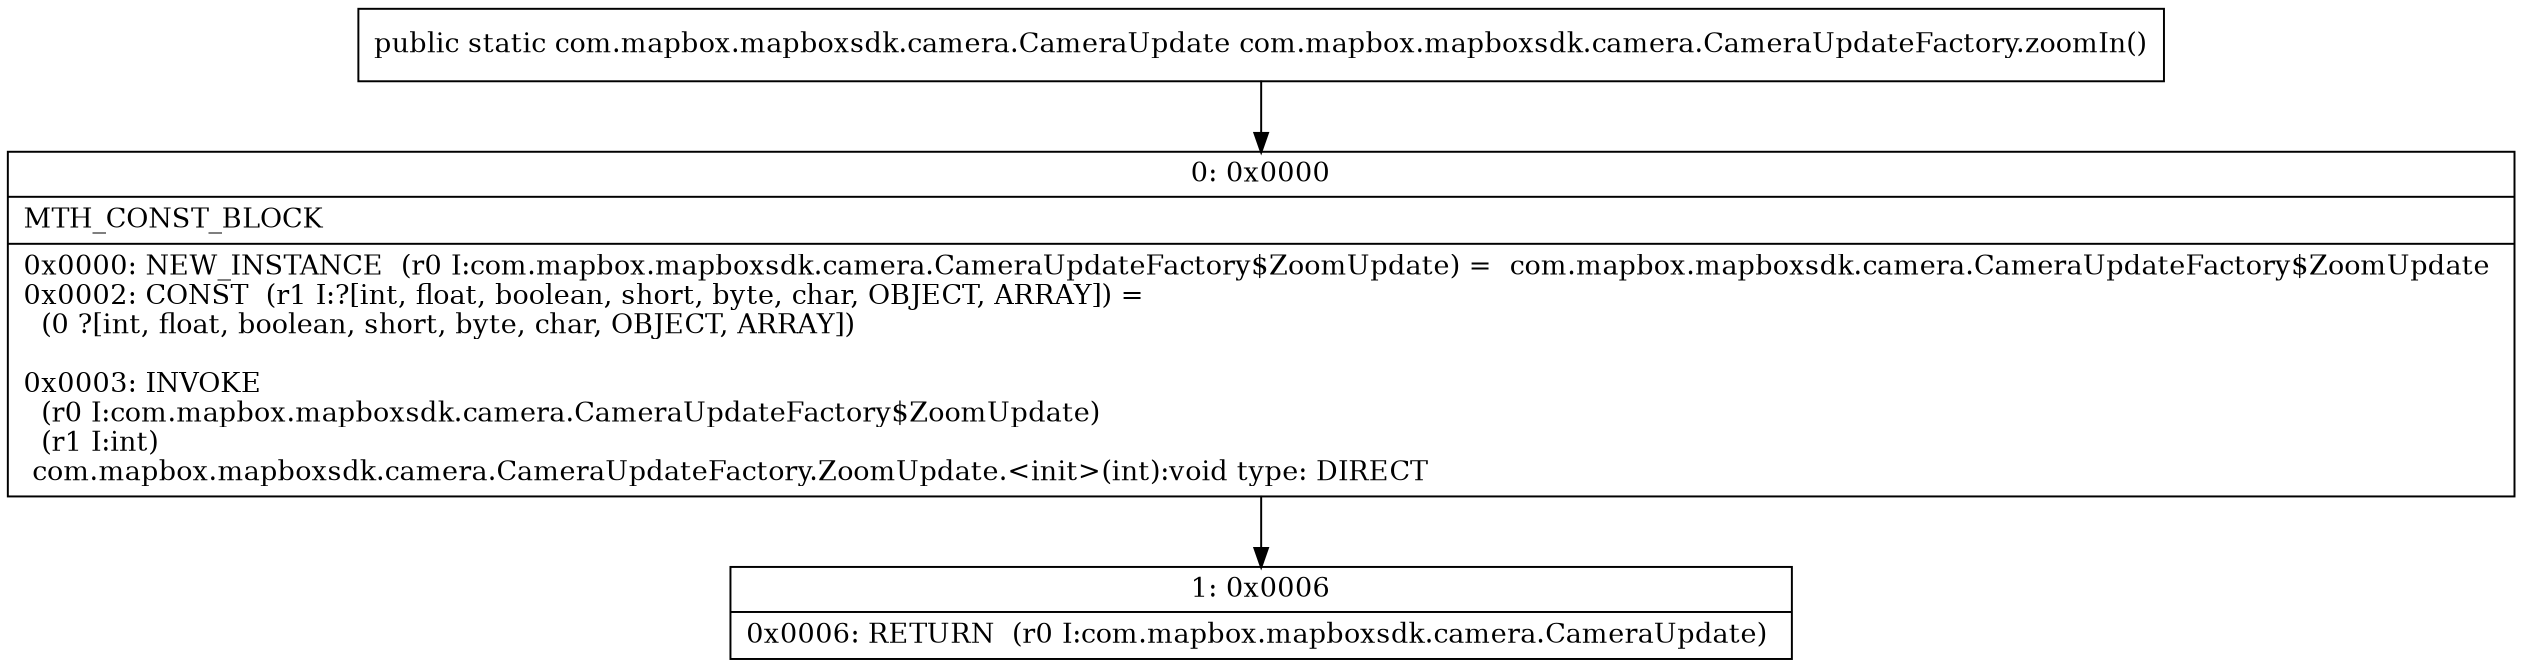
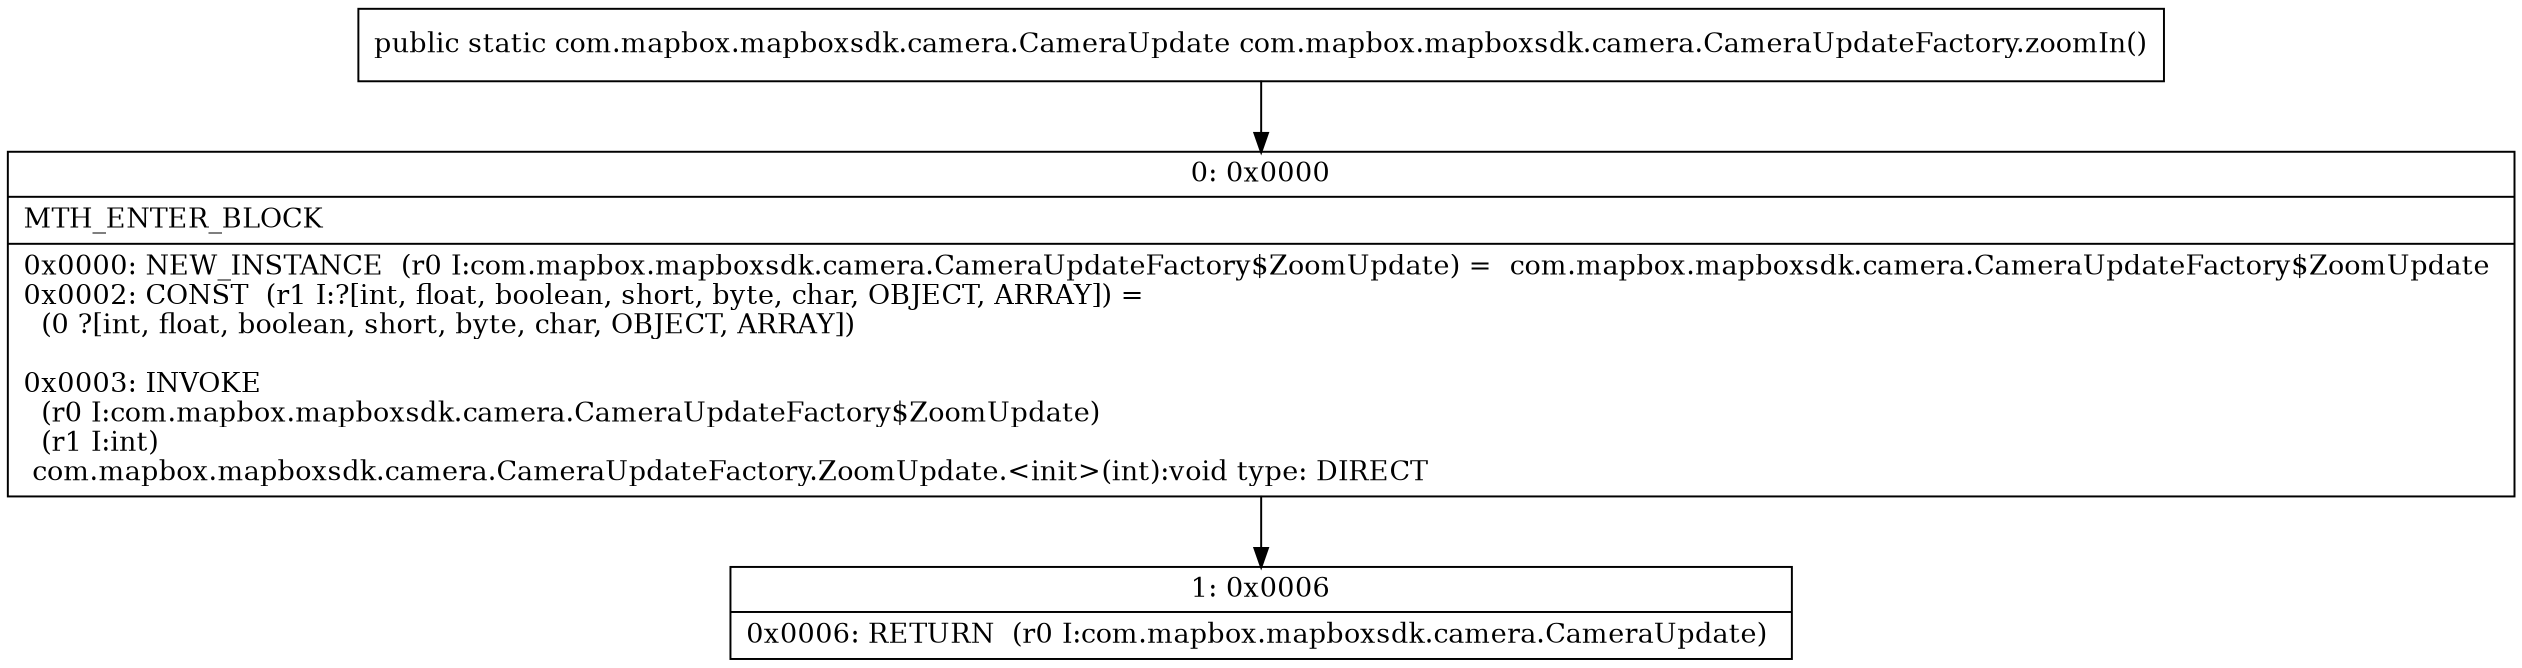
node "0: 0x0000": text "MTH_CONST_BLOCK" -> "MTH_ENTER_BLOCK"
